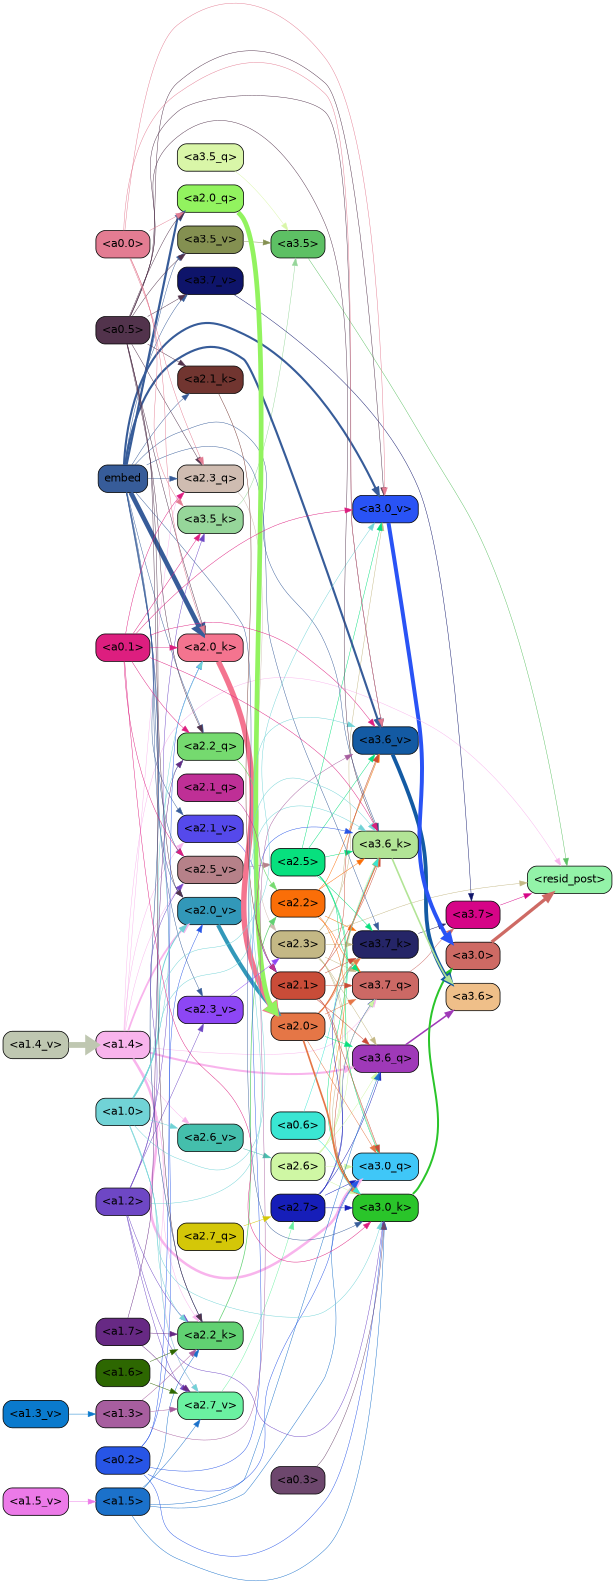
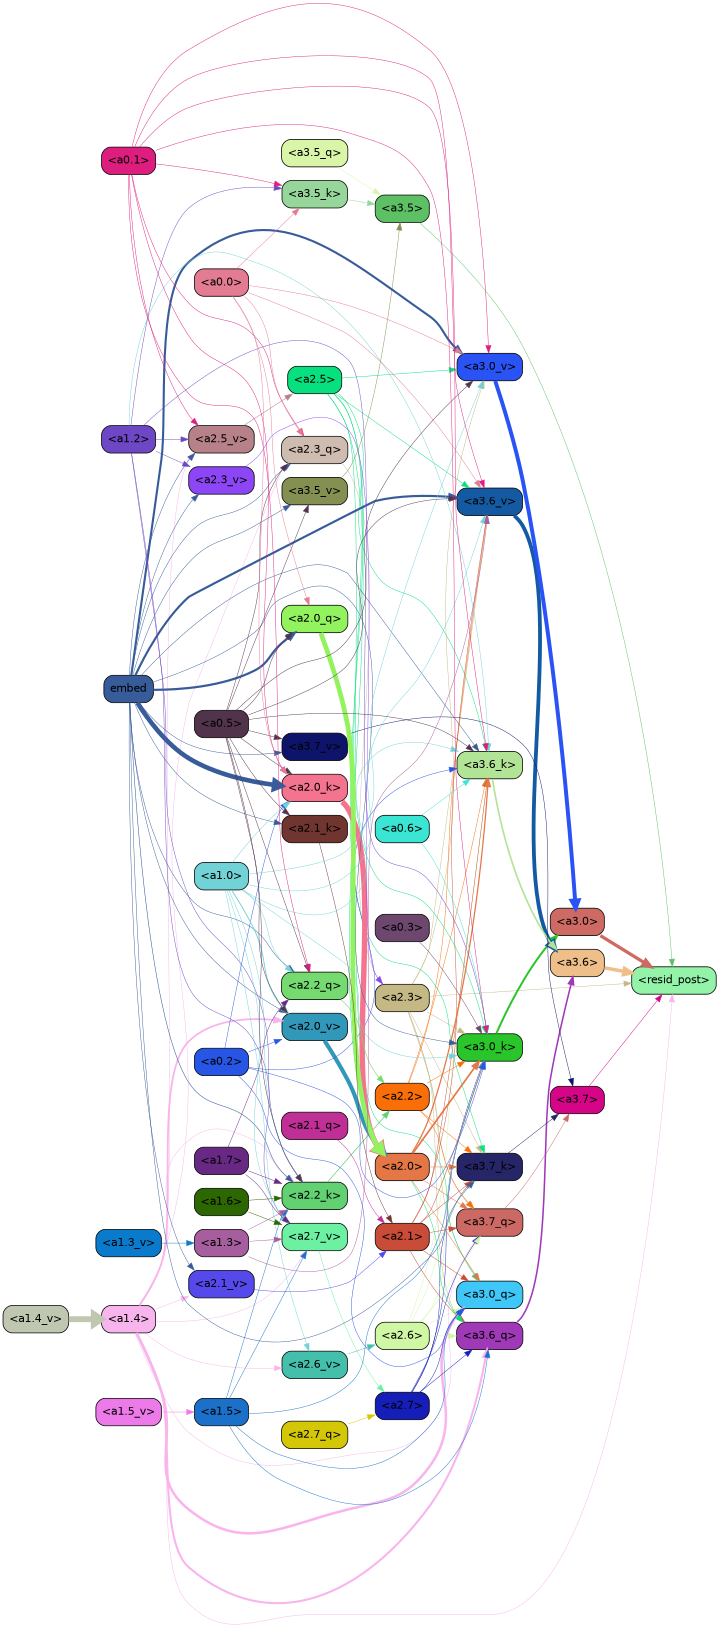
edge "<a2.5>" -> "<a3.7_q>": now "<a2.5>" -> "<a2.0>"
edge "<a3.6>" -> "<resid_post>": added
